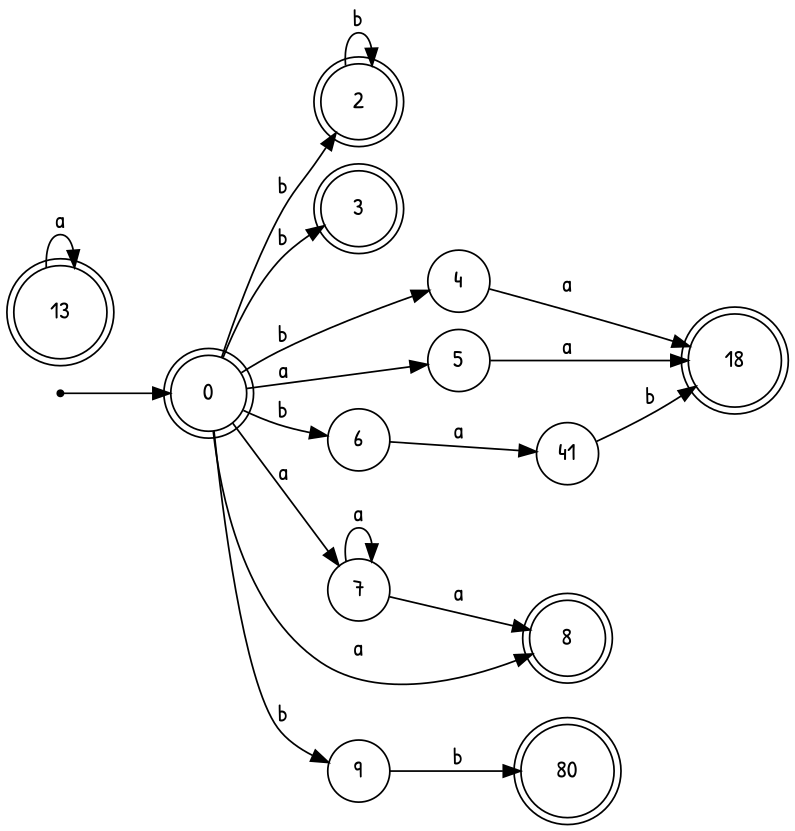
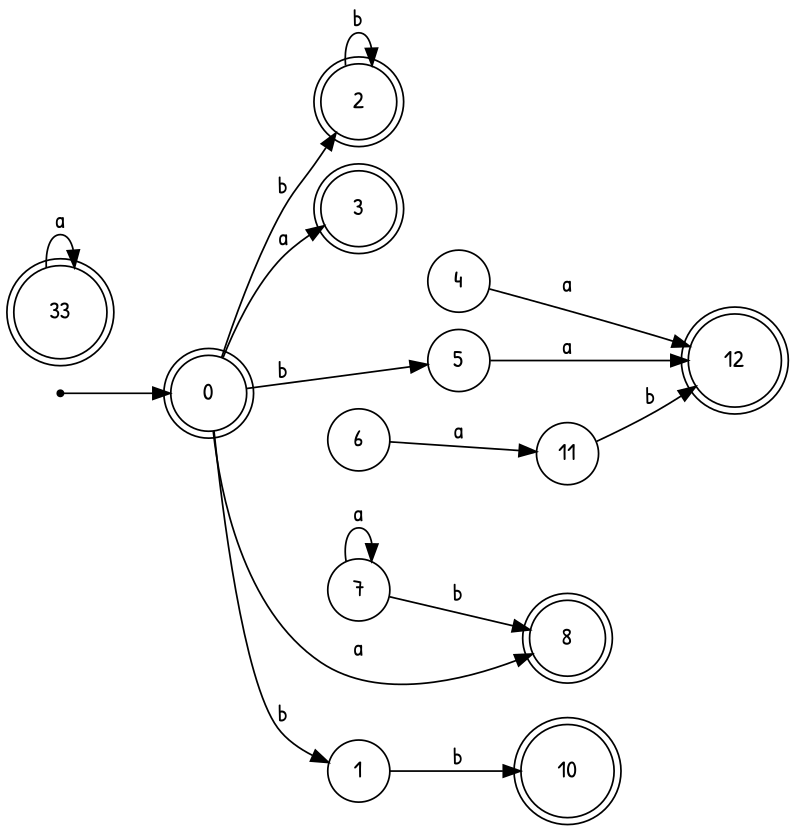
edge "0" -> "3": label "b" -> "a"
node "13": label "13" -> "33"
edge "0" -> "4": removed, label "b"
node "18": label "18" -> "12"
edge "0" -> "5": label "a" -> "b"
edge "0" -> "6": removed, label "b"
node "41": label "41" -> "11"
edge "0" -> "7": removed, label "a"
edge "7" -> "8": label "a" -> "b"
node "9": label "9" -> "1"
node "80": label "80" -> "10"
